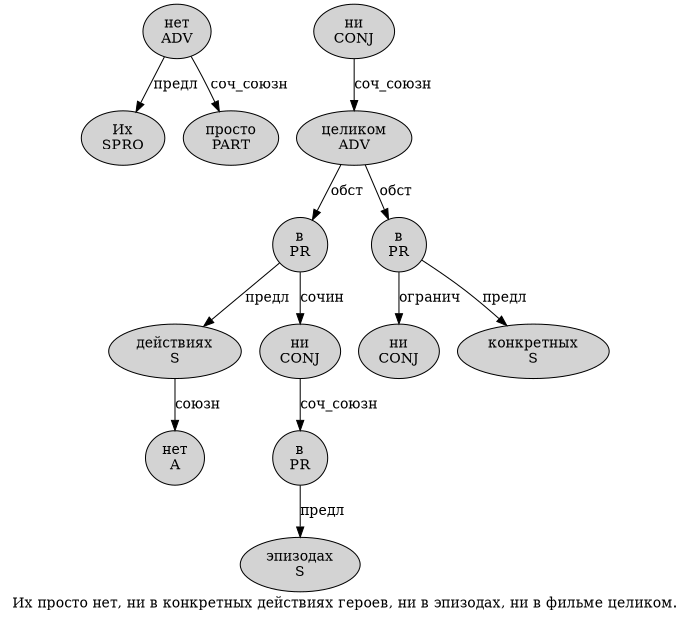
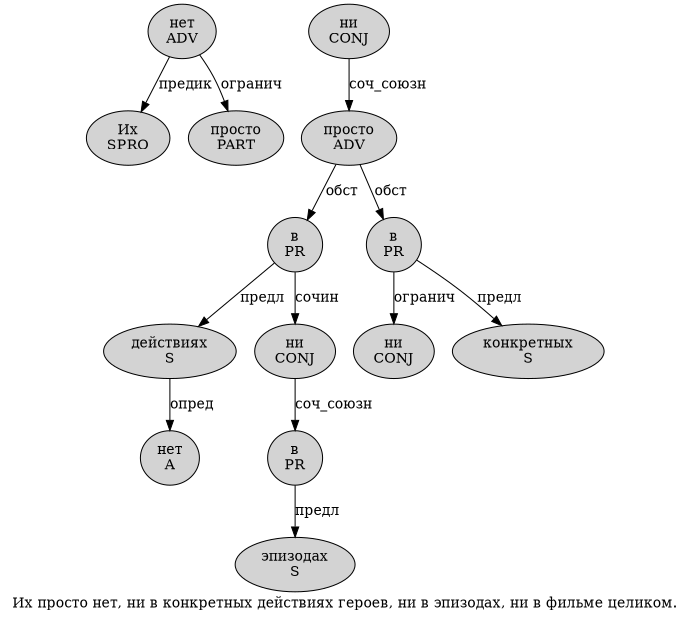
edge "нет ADV" -> "Их SPRO": label "предл" -> "предик"
edge "нет ADV" -> "просто PART": label "соч_союзн" -> "огранич"
node "целиком ADV": label "целиком ADV" -> "просто ADV"
edge "действиях S" -> "нет A": label "союзн" -> "опред"
